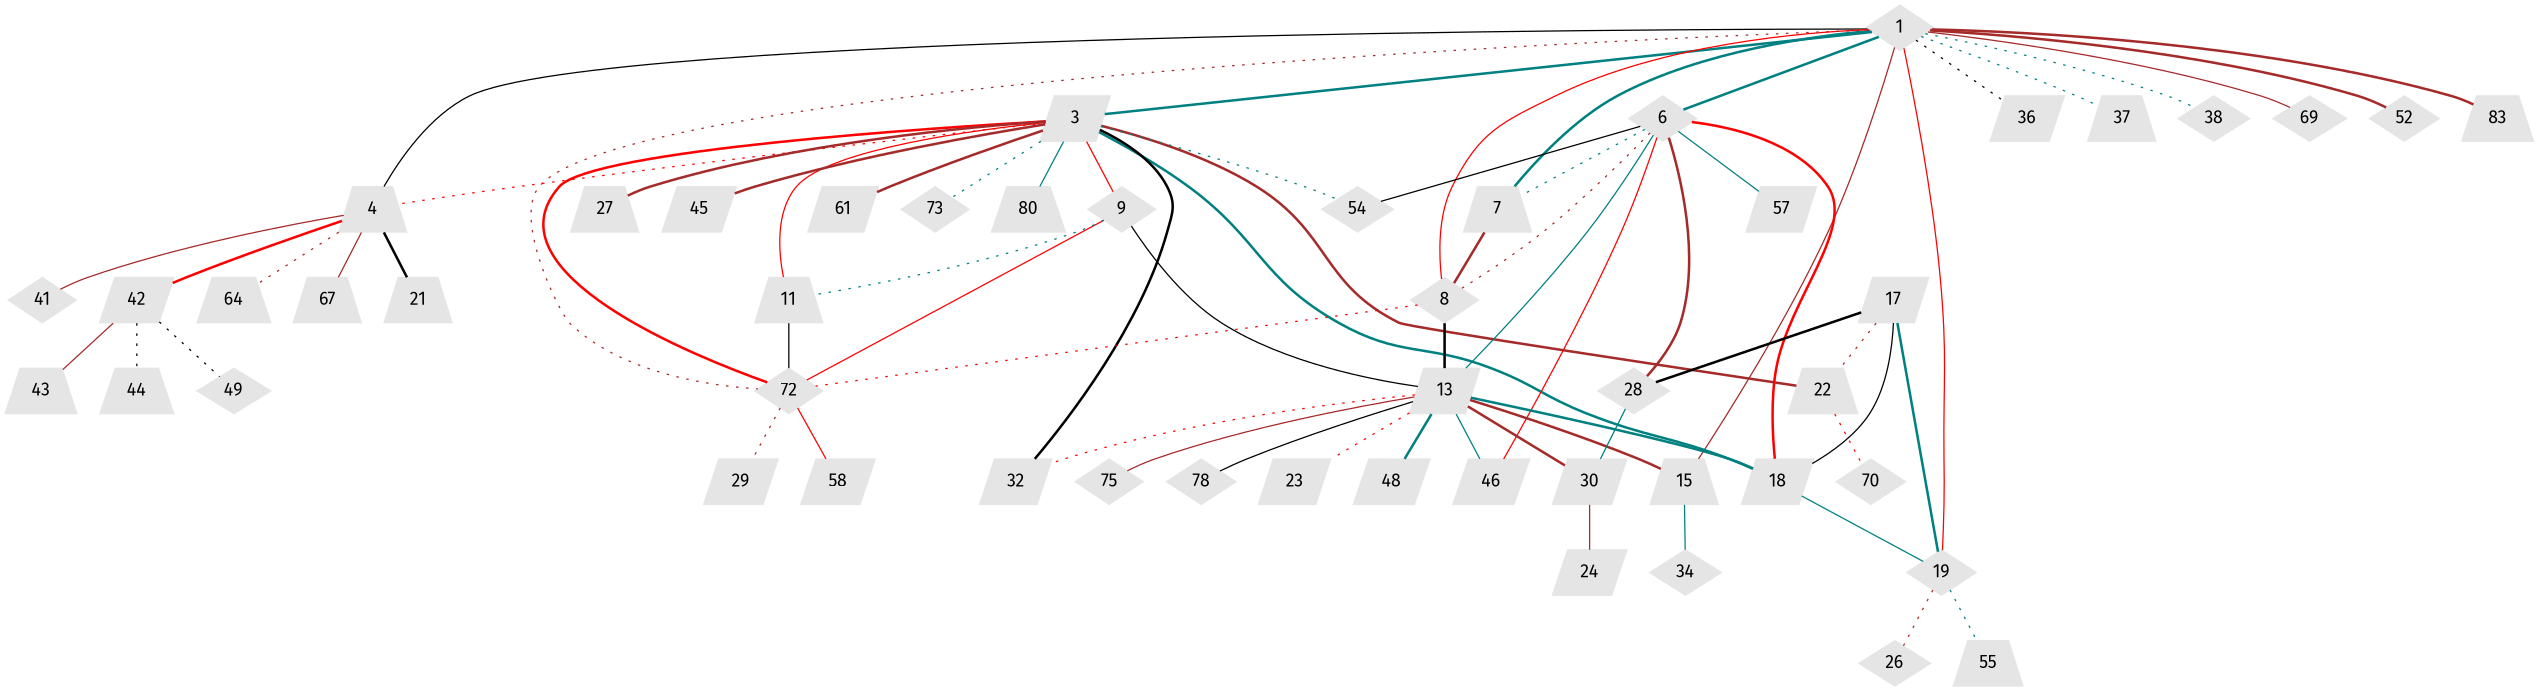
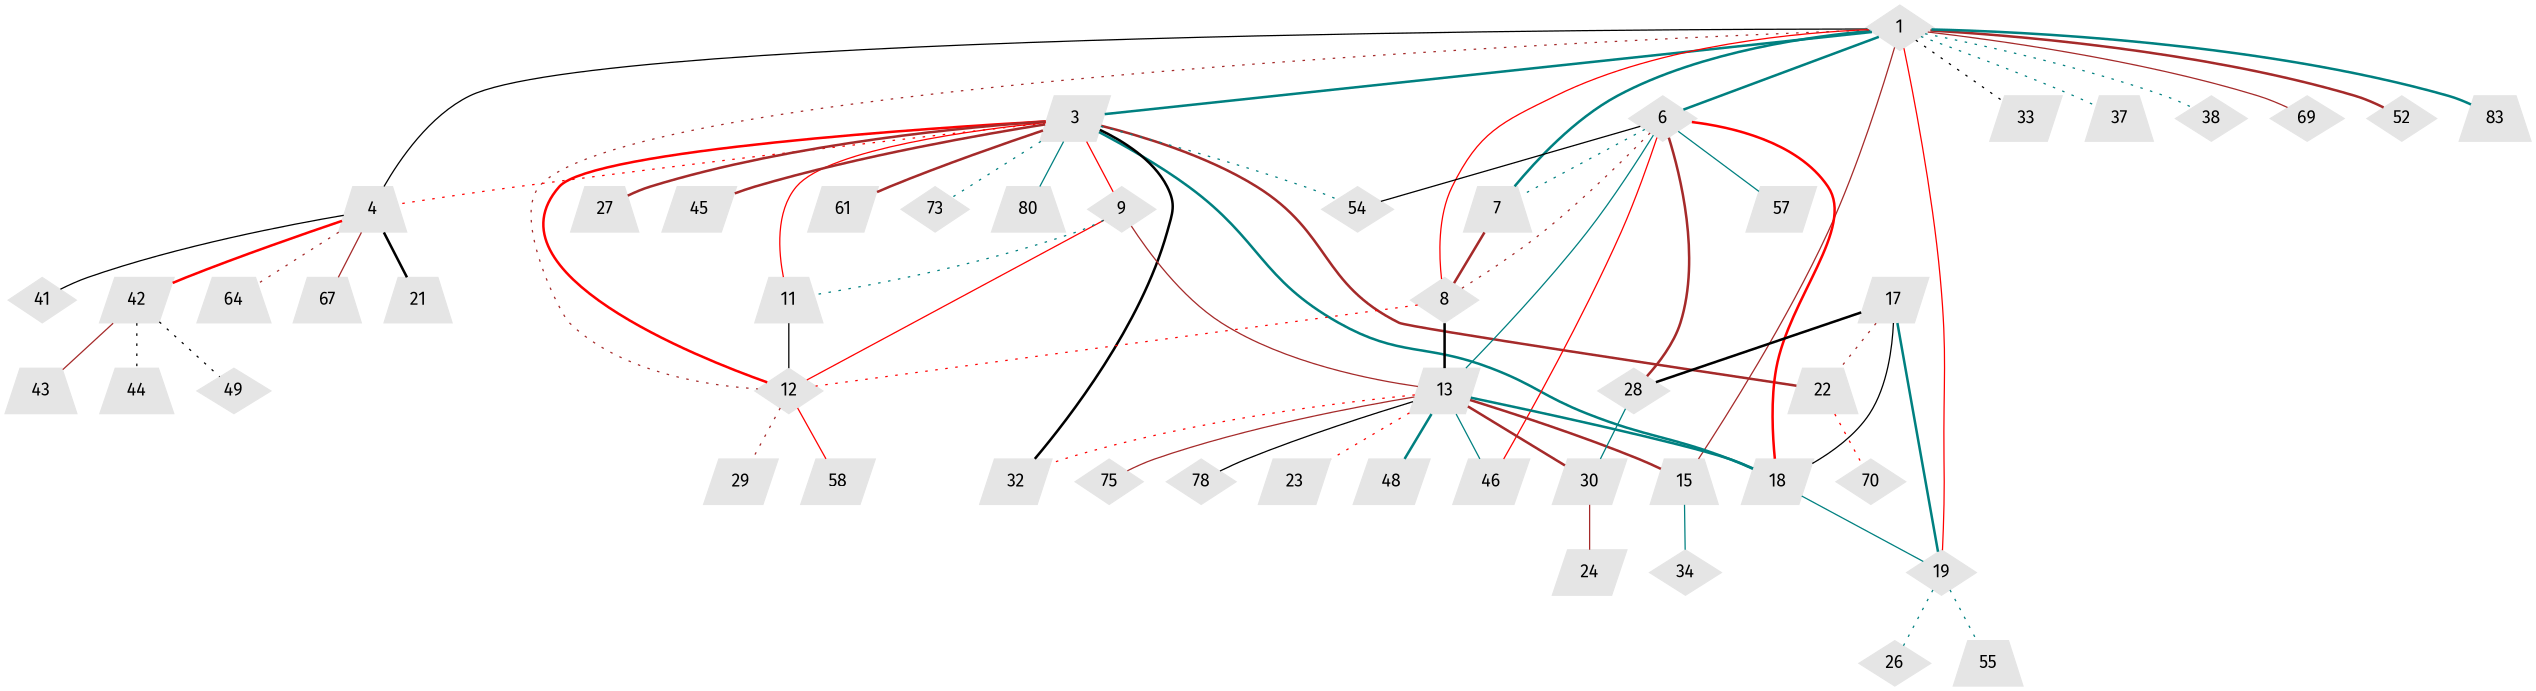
edge "1" -- "83": color brown -> teal
node "36": label "36" -> "33"
edge "4" -- "41": color brown -> black
edge "9" -- "13": color black -> brown
node "72": label "72" -> "12"
edge "19" -- "26": color brown -> teal
